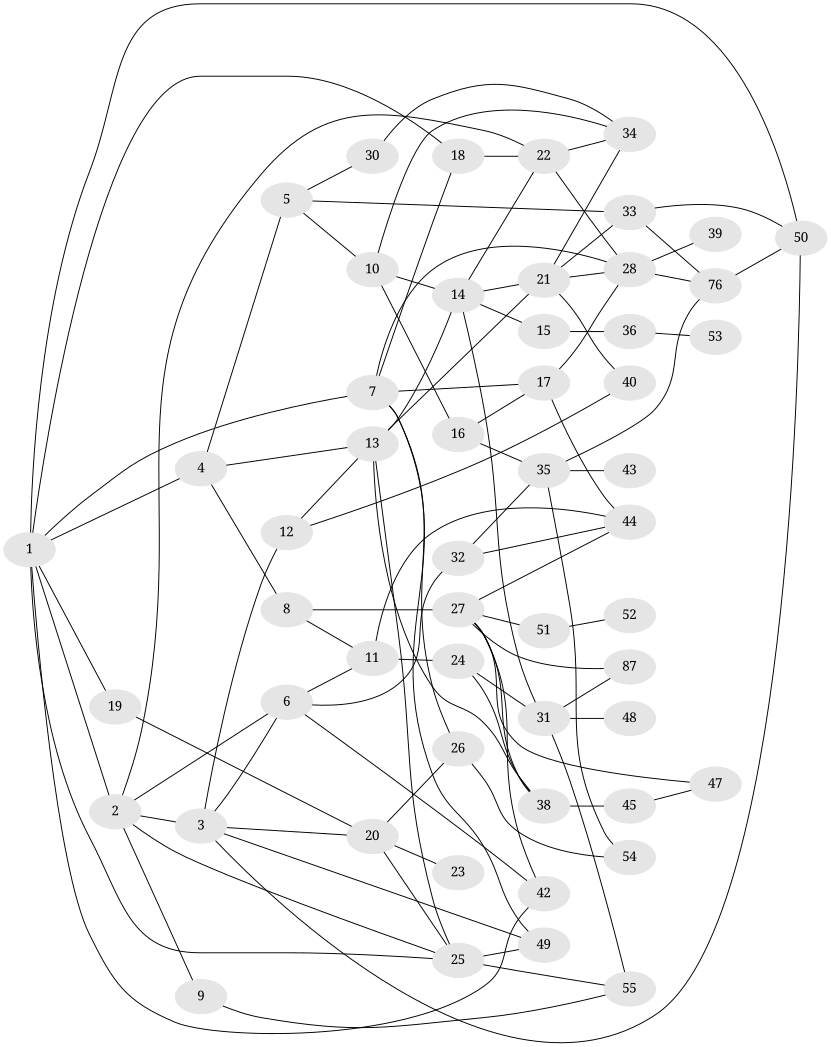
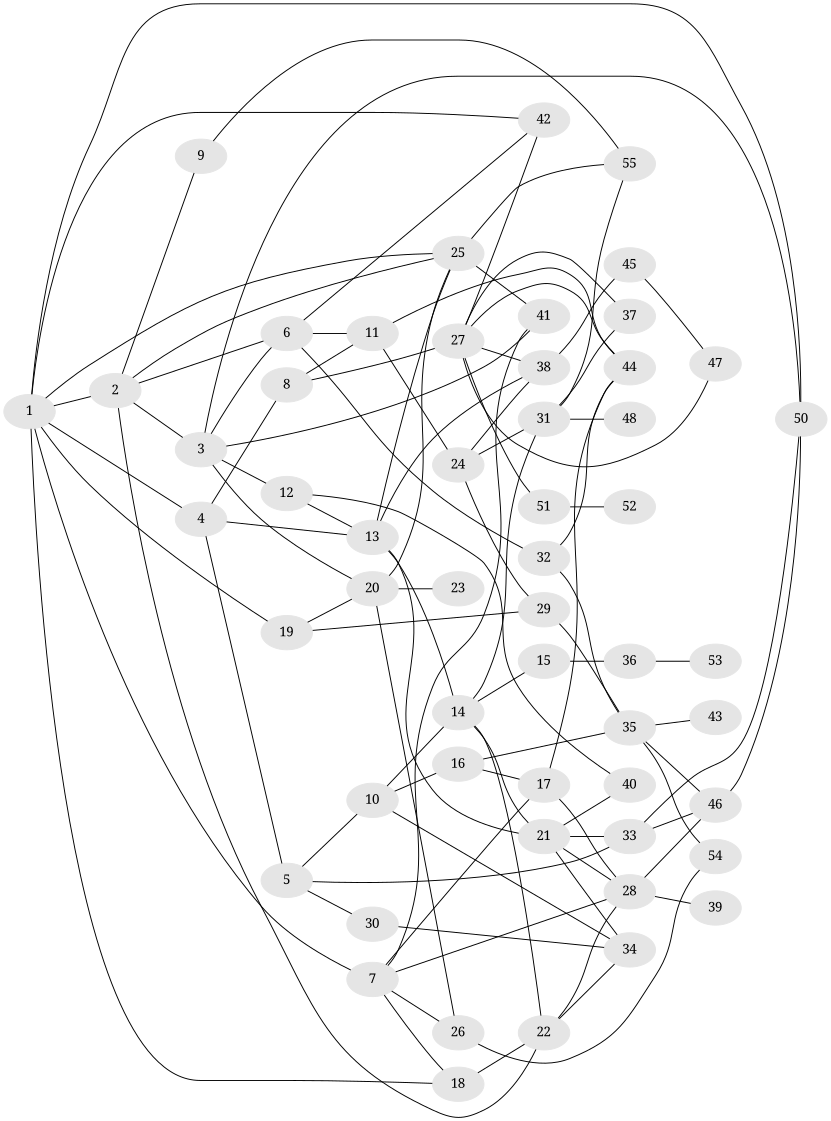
node "76": label "76" -> "46"
node "29": added
node "87": label "87" -> "37"
node "49": label "49" -> "41"
